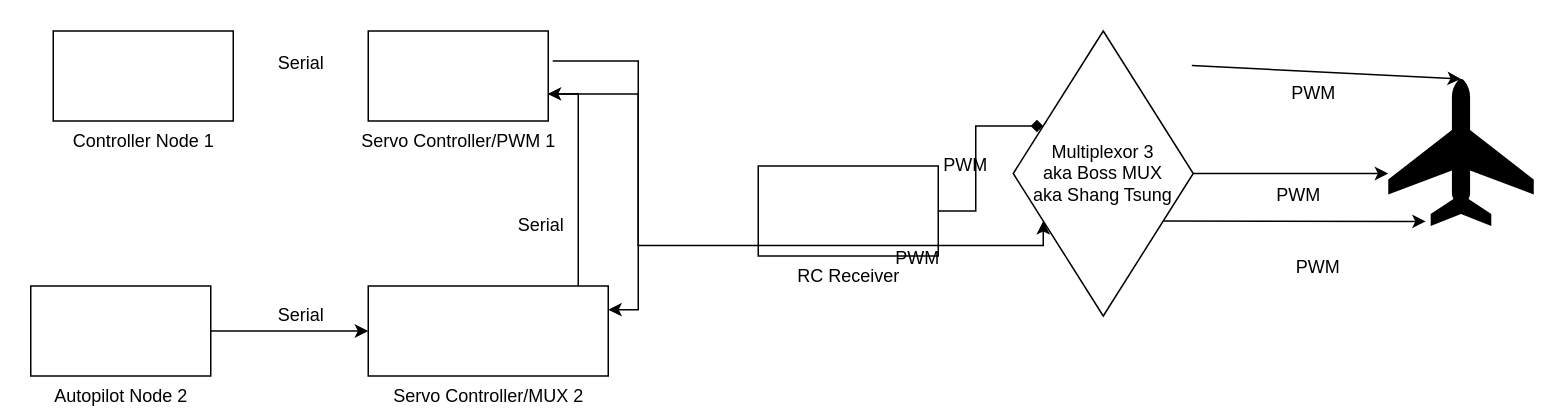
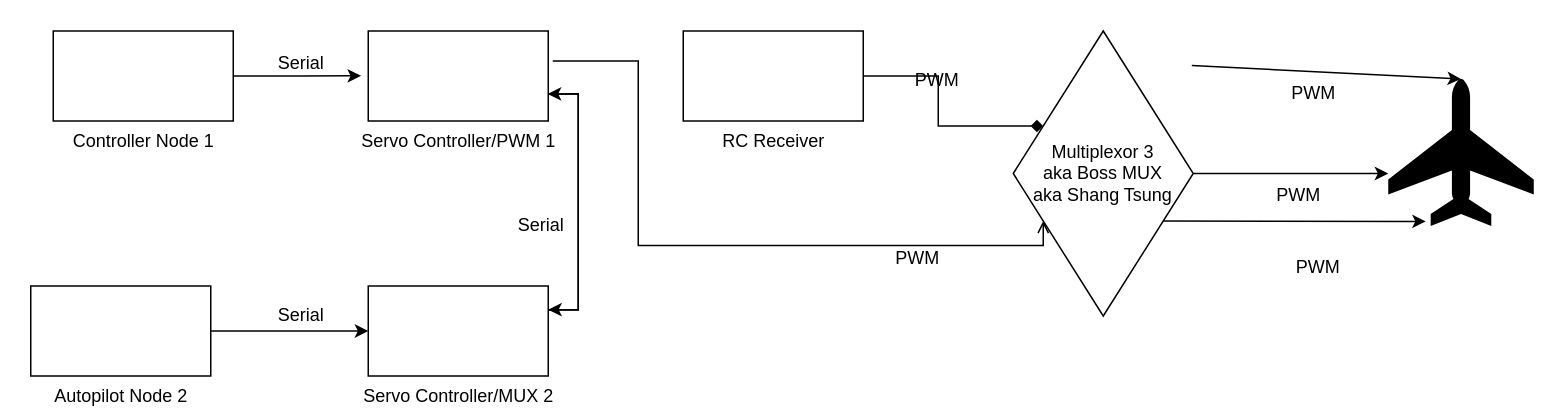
edge "Controller Node 1" -> "Servo Controller/PWM 1": added
node "RC Receiver": moved (848, 211) -> (773, 76)
edge "Servo Controller/PWM 1" -> "Multiplexor 3 aka Boss MUX aka Shang Tsung": arrowhead classic -> open
node "Servo Controller/MUX 2": size 240x90 -> 180x90
